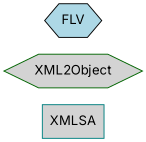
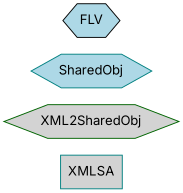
node "XML2Object": label "XML2Object" -> "XML2SharedObj"
node "SharedObj": added
